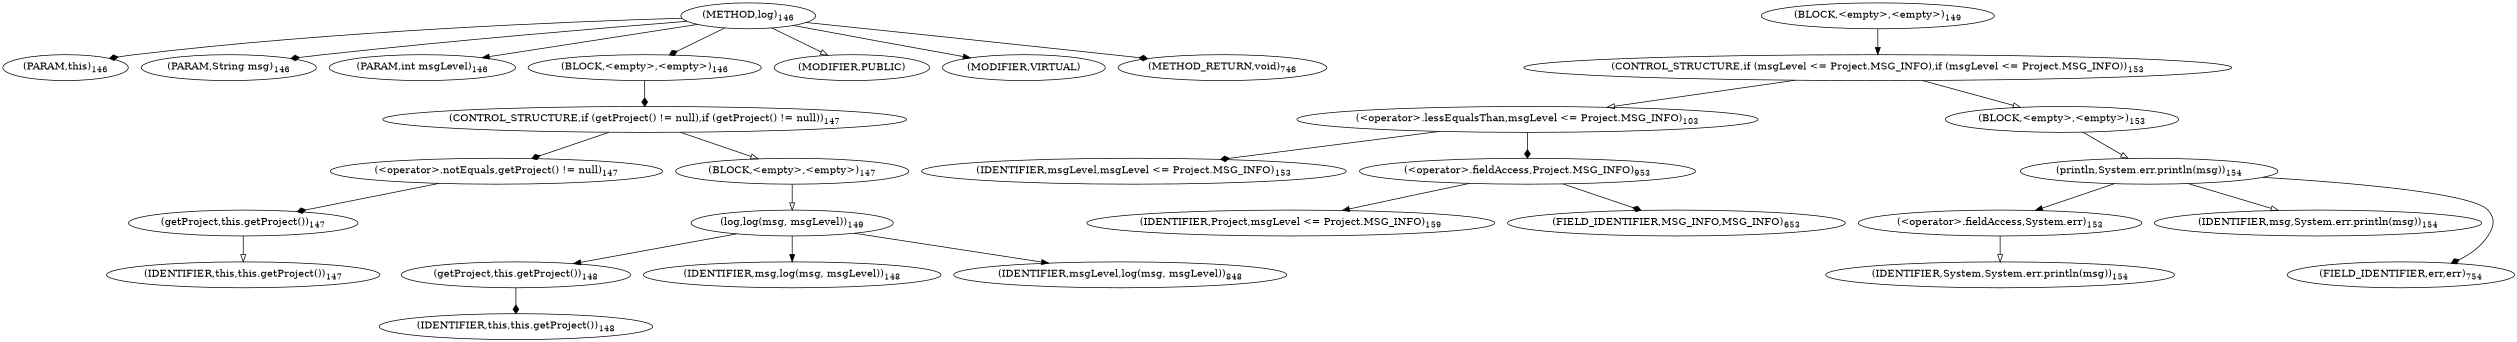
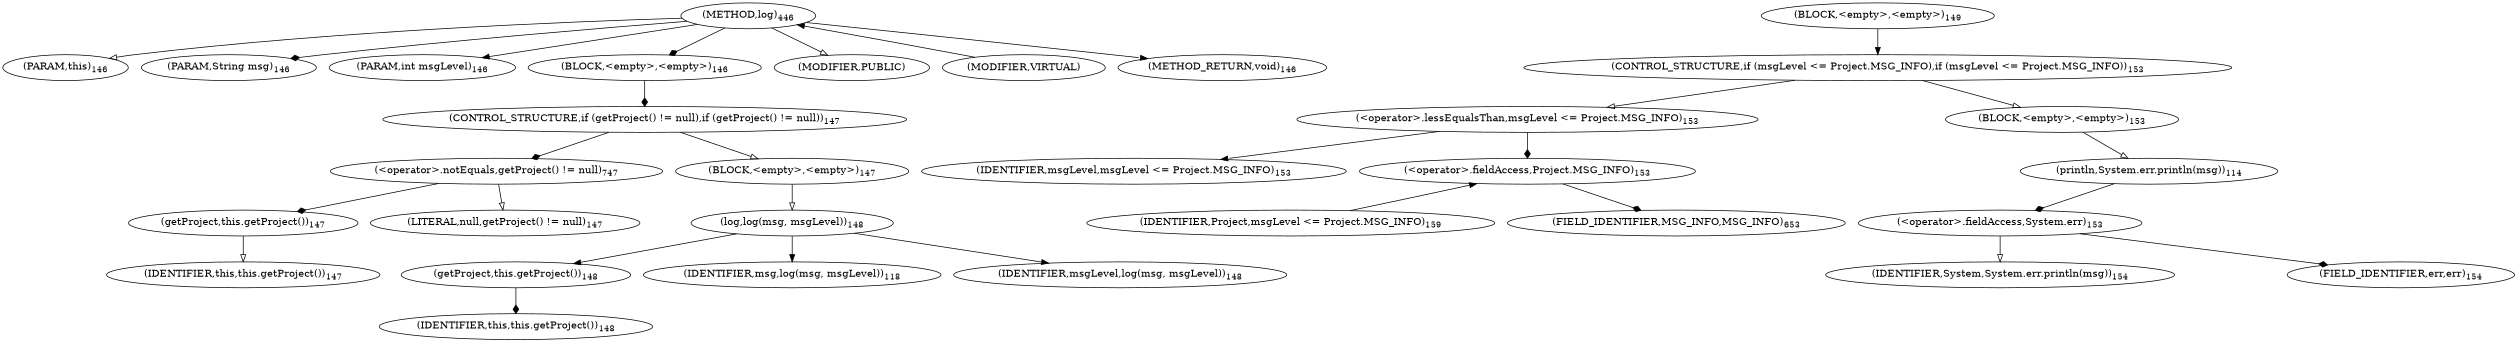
node "(METHOD,log)": text "146" -> "446"
edge "(METHOD,log)" -> "(PARAM,this)": arrowhead diamond -> onormal
edge "(METHOD,log)" -> "(METHOD_RETURN,void)": arrowhead diamond -> normal
edge "(METHOD,log)" -> "(MODIFIER,VIRTUAL)": reversed
node "(METHOD_RETURN,void)": text "746" -> "146"
node "(<operator>.lessEqualsThan,msgLevel <= Project.MSG_INFO)": text "103" -> "153"
edge "(<operator>.lessEqualsThan,msgLevel <= Project.MSG_INFO)" -> "(IDENTIFIER,msgLevel,msgLevel <= Project.MSG_INFO)": arrowhead diamond -> normal
node "(<operator>.notEquals,getProject() != null)": text "147" -> "747"
node "(<operator>.fieldAccess,Project.MSG_INFO)": text "953" -> "153"
node "(println,System.err.println(msg))": text "154" -> "114"
edge "(println,System.err.println(msg))" -> "(FIELD_IDENTIFIER,err,err)": now "(<operator>.fieldAccess,System.err)" -> "(FIELD_IDENTIFIER,err,err)"
edge "(<operator>.fieldAccess,Project.MSG_INFO)" -> "(IDENTIFIER,Project,msgLevel <= Project.MSG_INFO)": reversed
edge "(println,System.err.println(msg))" -> "(<operator>.fieldAccess,System.err)": arrowhead normal -> diamond
node "(log,log(msg, msgLevel))": text "149" -> "148"
node "(LITERAL,null,getProject() != null)": added
node "(IDENTIFIER,msg,System.err.println(msg))": removed
node "(IDENTIFIER,msg,log(msg, msgLevel))": text "148" -> "118"
node "(IDENTIFIER,msgLevel,log(msg, msgLevel))": text "848" -> "148"
node "(FIELD_IDENTIFIER,err,err)": text "754" -> "154"
